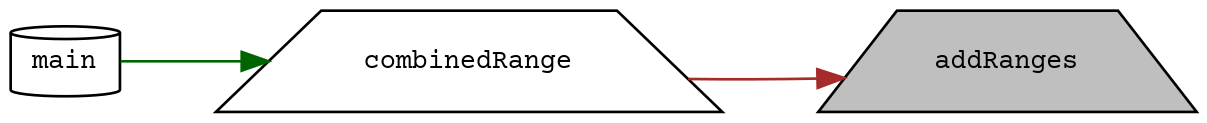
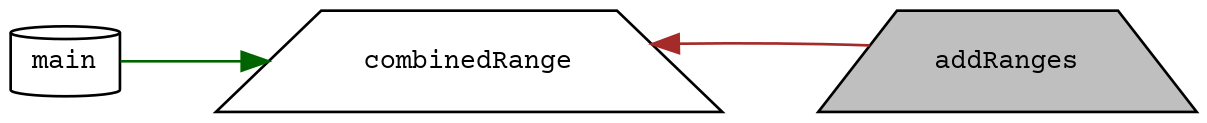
edge "combinedRange" -> "addRanges": reversed
